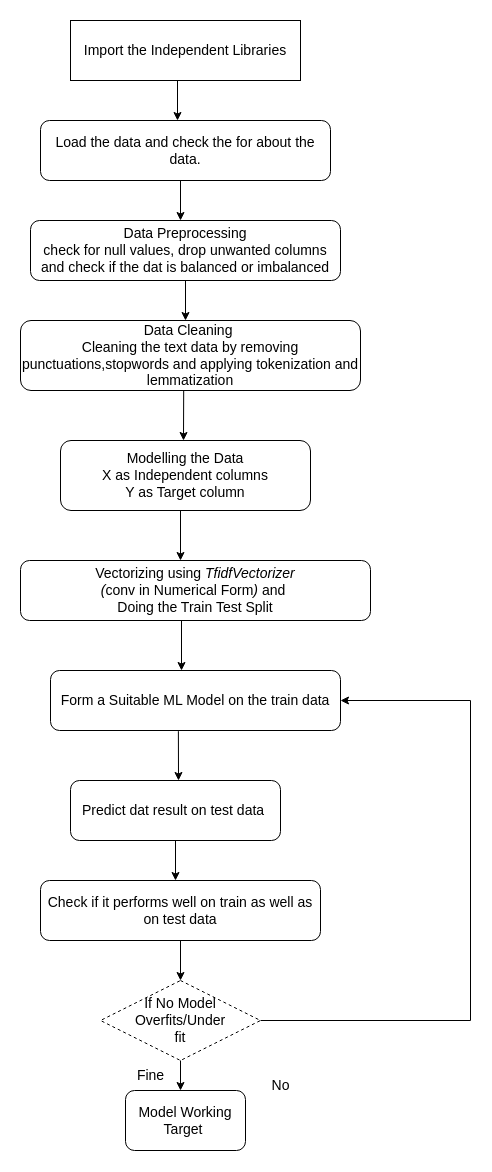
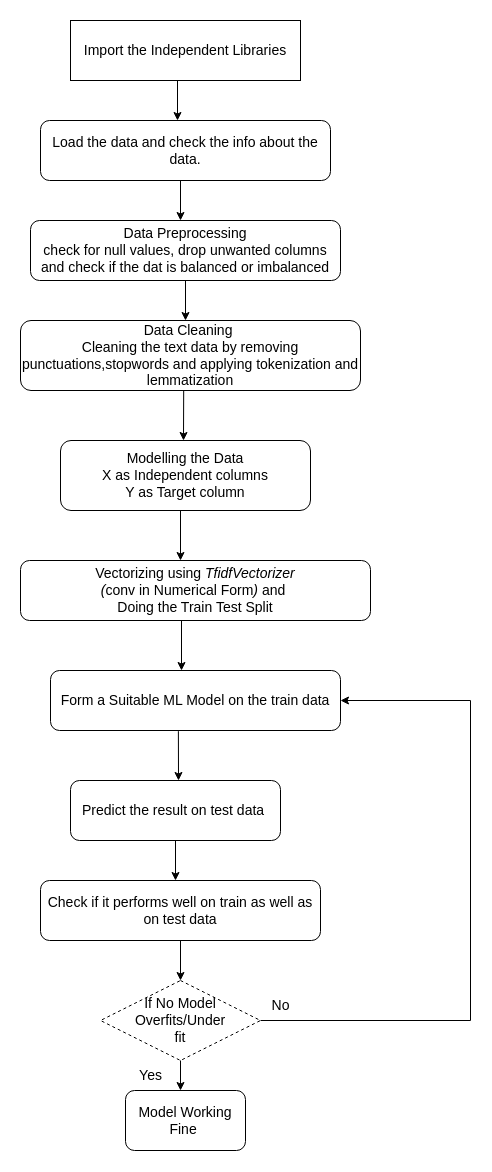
node "Load the data and check the for about the data.": label "Load the data and check the for about the data." -> "Load the data and check the info about the data."
node "Predict dat result on test data": label "Predict dat result on test data" -> "Predict the result on test data"
node "Fine": label "Fine" -> "Yes"
node "No": moved (281, 1086) -> (281, 1006)
node "Model Working Target": label "Model Working Target" -> "Model Working Fine"
